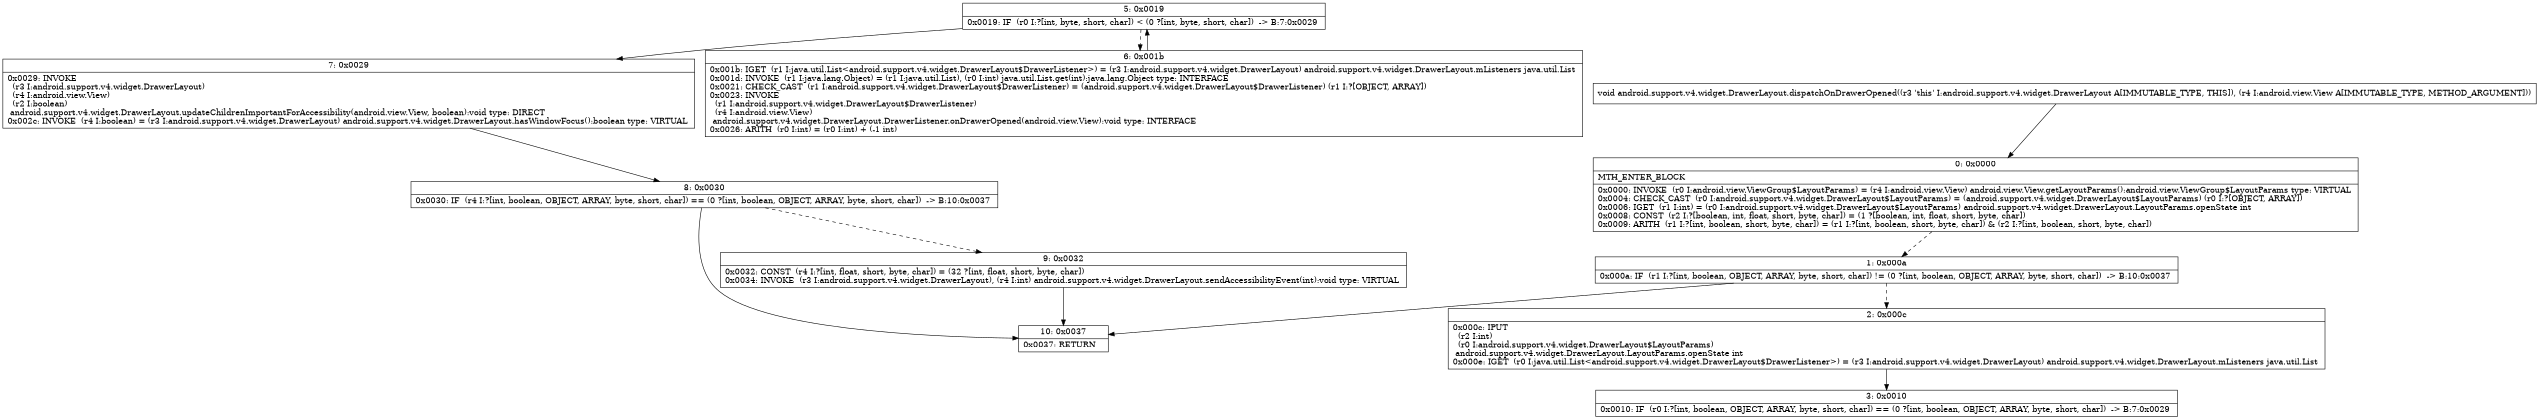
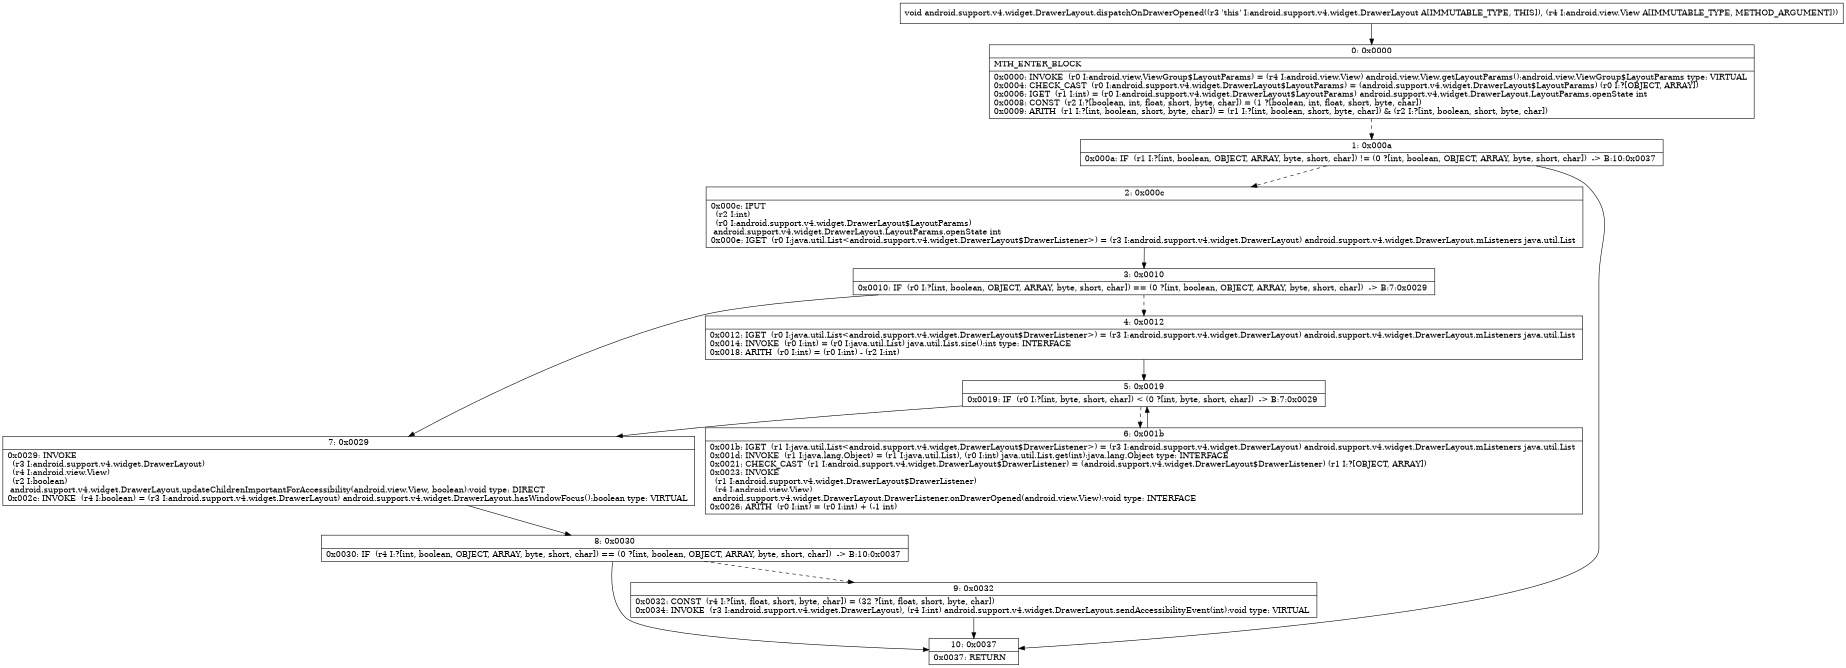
edge "3: 0x0010" -> "7: 0x0029": added
node "4: 0x0012": added
